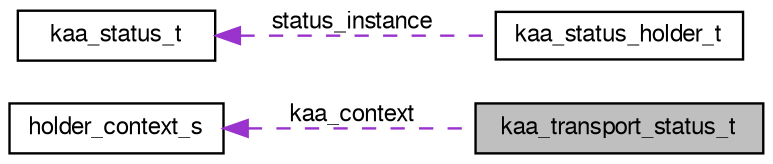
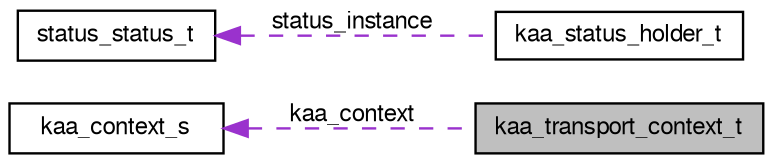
node "kaa_status_t": label "kaa_status_t" -> "status_status_t"
node "holder_context_s": label "holder_context_s" -> "kaa_context_s"
node "kaa_transport_status_t": label "kaa_transport_status_t" -> "kaa_transport_context_t"
